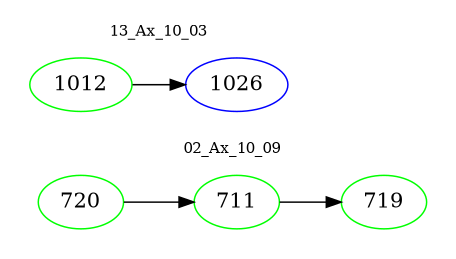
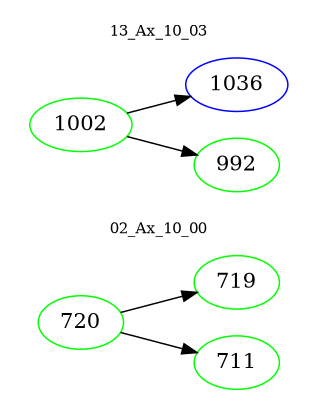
node "1012": label "1012" -> "1002"
node "1026": label "1026" -> "1036"
cluster "02_Ax_10_09": label "02_Ax_10_09" -> "02_Ax_10_00"
node "992": added
edge "711" -> "719": now "720" -> "719"
